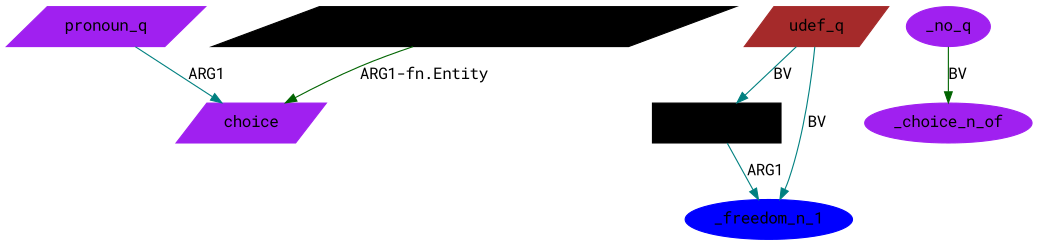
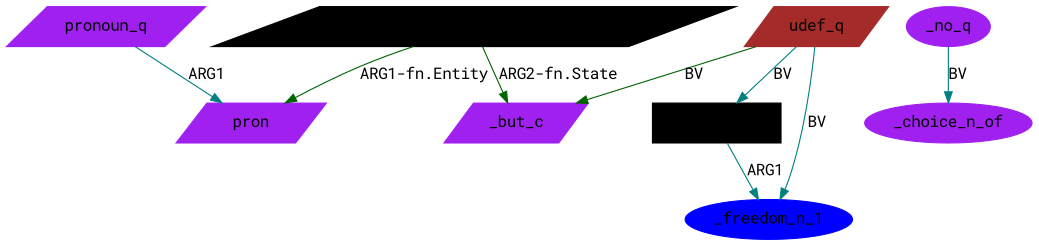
edge "_no_q" -> "_choice_n_of": color darkgreen -> teal
node "choice": label "choice" -> "pron"
node "_but_c": added
